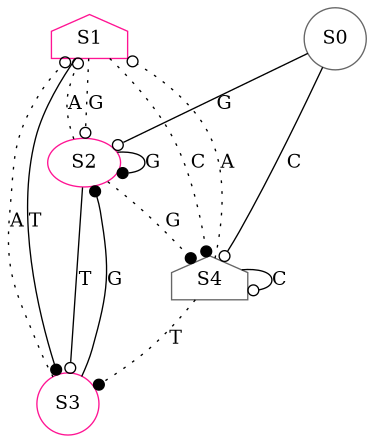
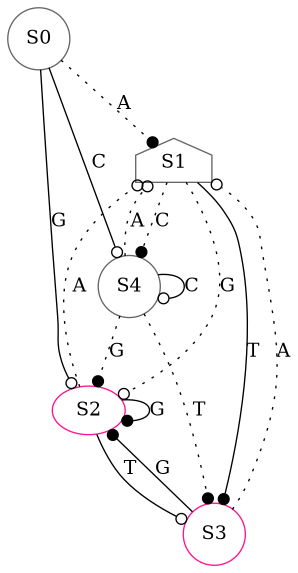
node "S1": color deeppink -> gray40
edge "S0" -> "S1": added, label "A"
edge "S2" -> "S4": reversed
node "S4": shape house -> circle
